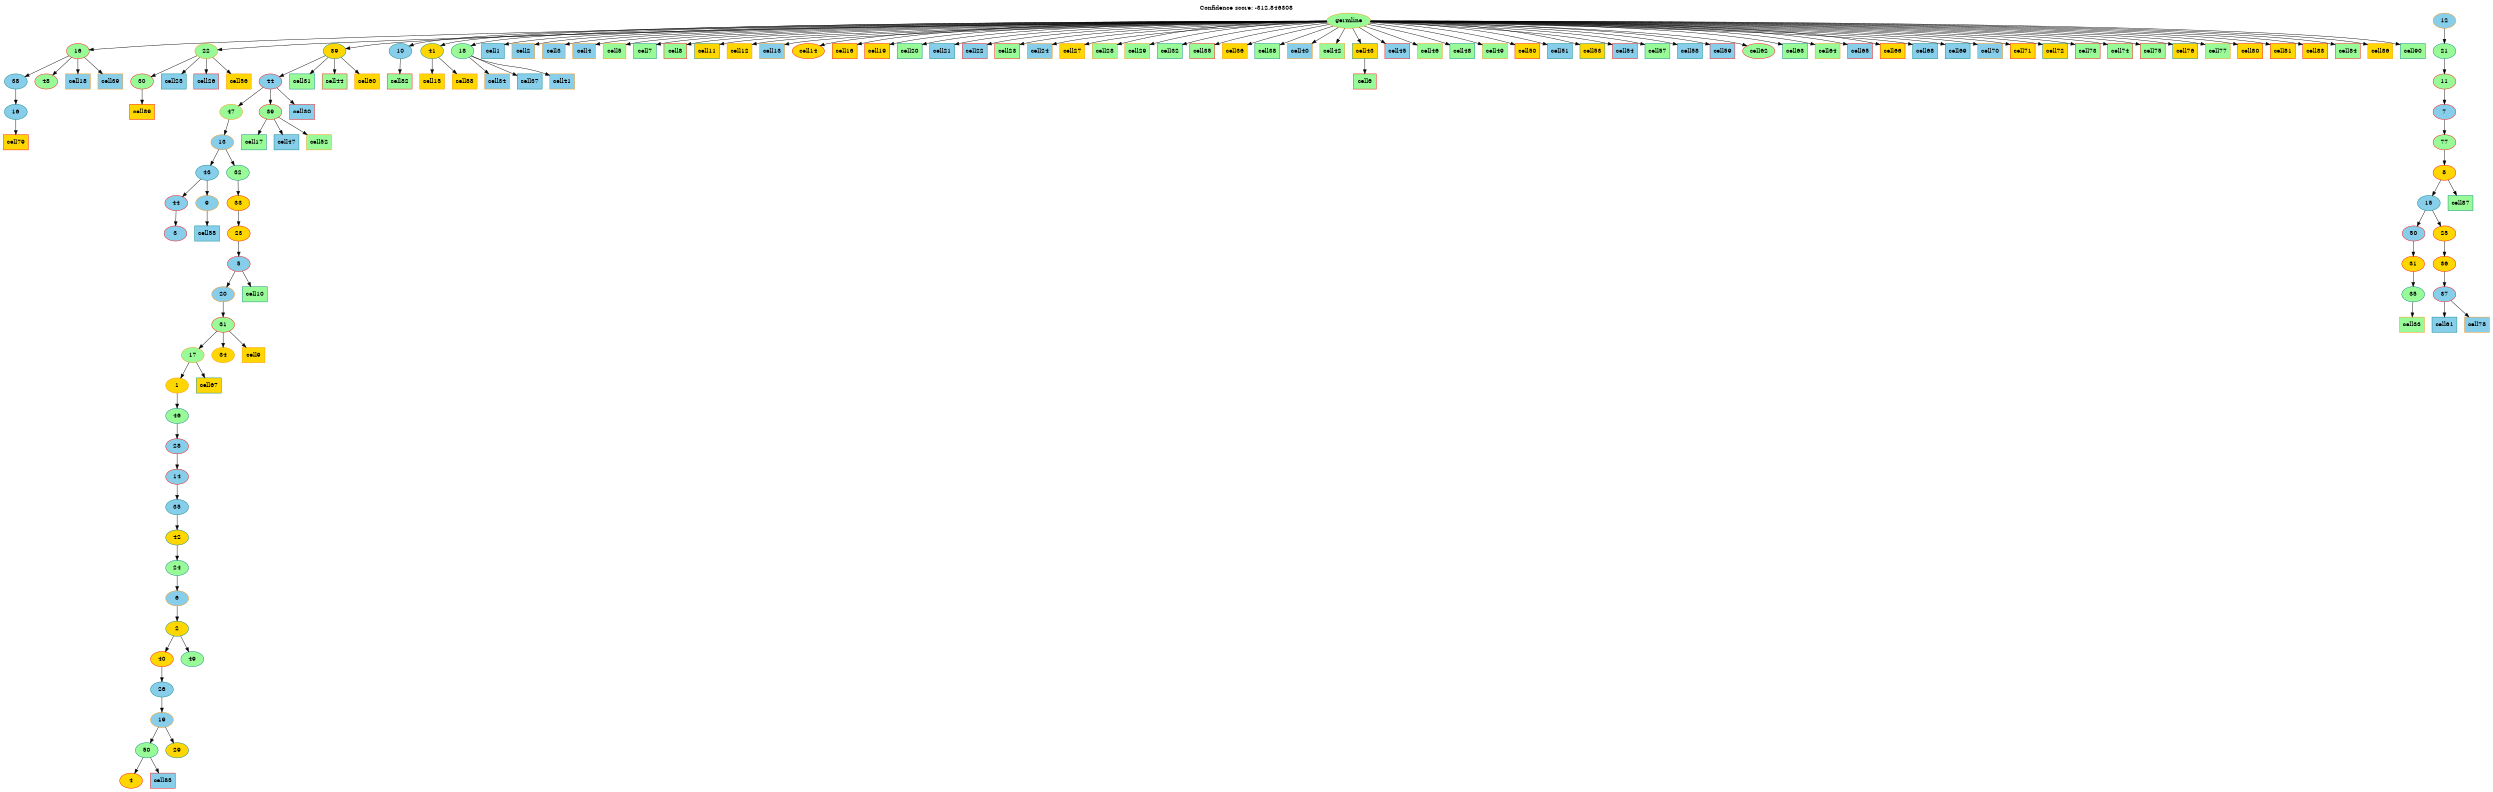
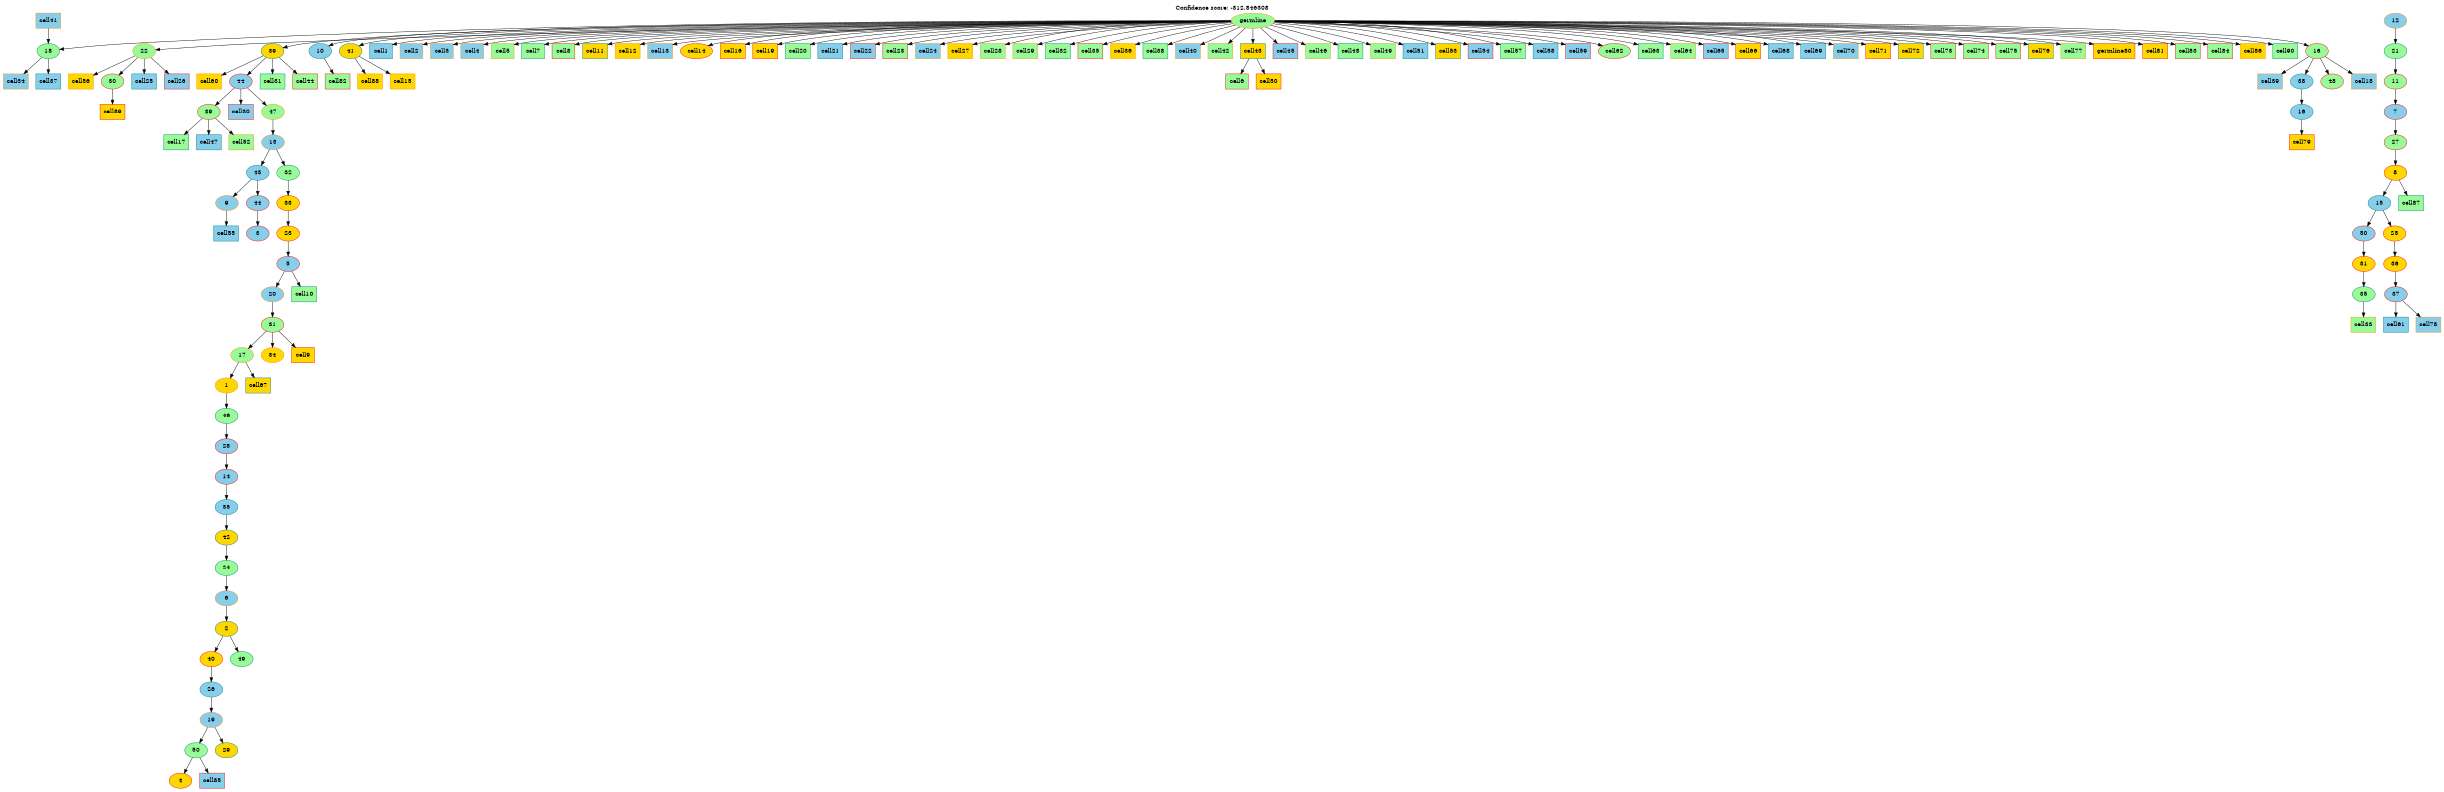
edge "germline" -> "cell50": now "cell43" -> "cell50"
node "cell80": label "cell80" -> "germline80"
node "cell83": fillcolor gold -> palegreen
edge "18" -> "cell41": reversed
node "77": label "77" -> "27"
node "cell9": color darkorange -> red
